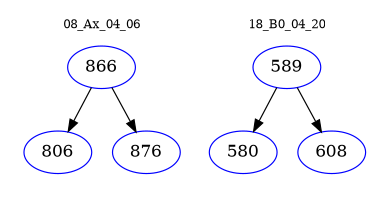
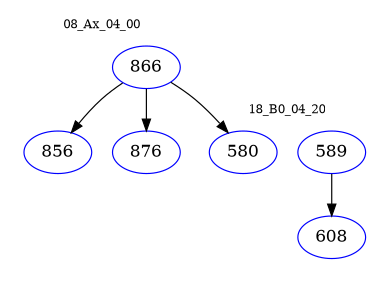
cluster "08_Ax_04_06": label "08_Ax_04_06" -> "08_Ax_04_00"
edge "589" -> "580": now "866" -> "580"
node "806": label "806" -> "856"
